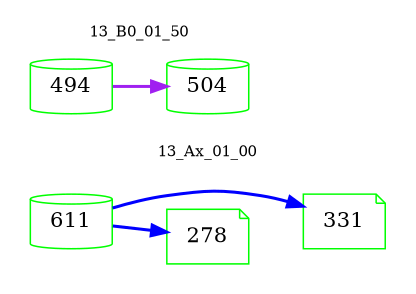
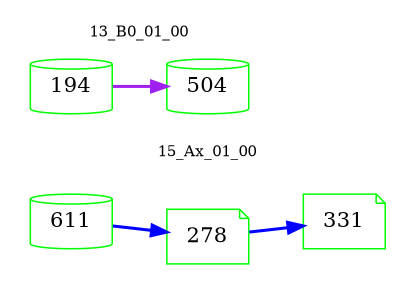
cluster "13_B0_01_50": label "13_B0_01_50" -> "13_B0_01_00"
node "494": label "494" -> "194"
cluster "13_Ax_01_00": label "13_Ax_01_00" -> "15_Ax_01_00"
edge "611" -> "331": now "278" -> "331"
